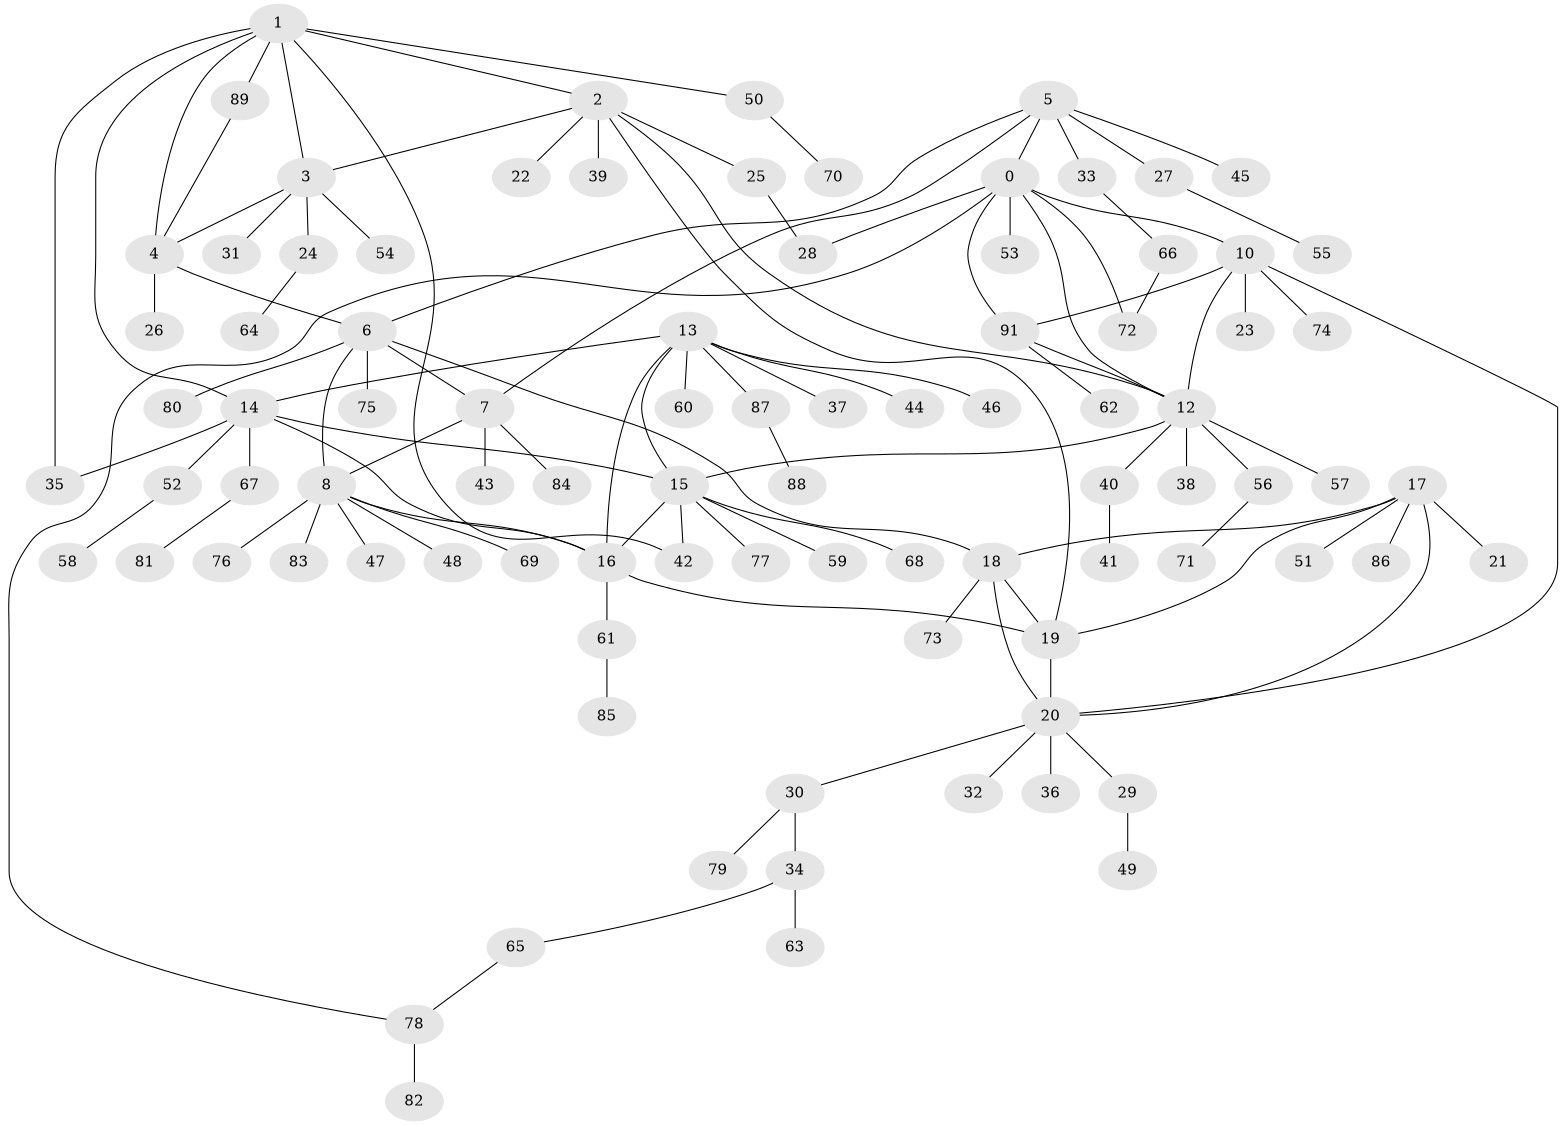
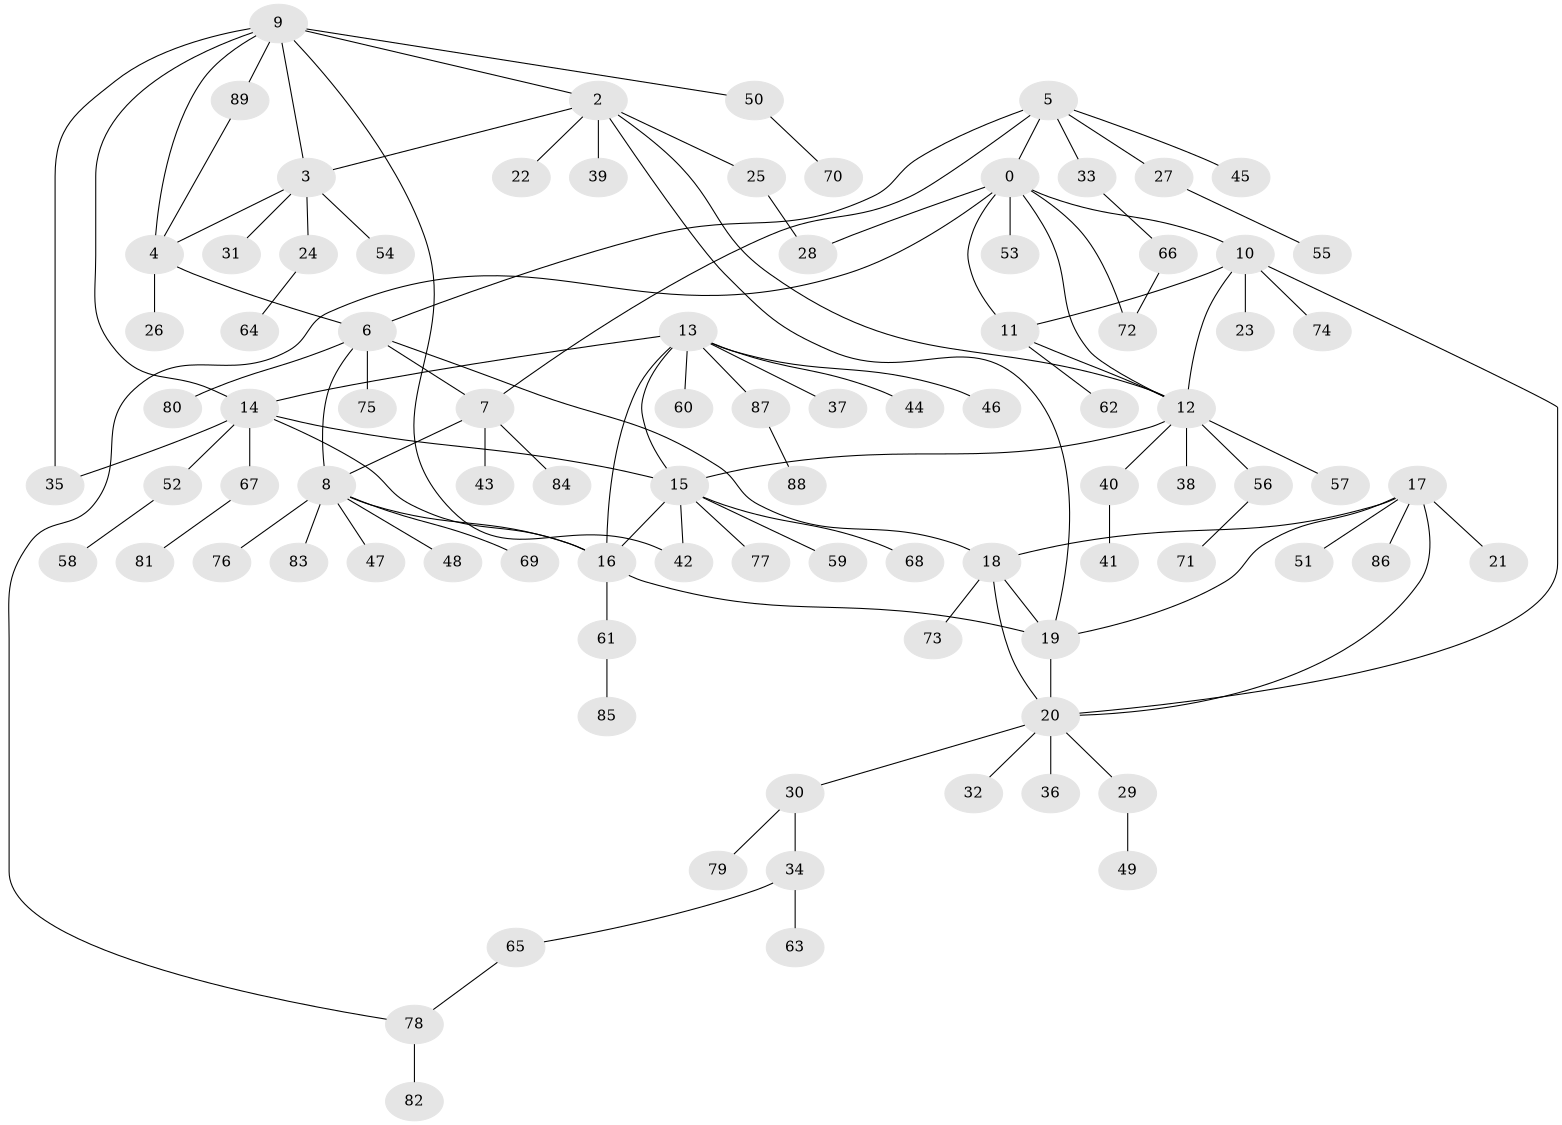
node "1": label "1" -> "9"
node "91": label "91" -> "11"
